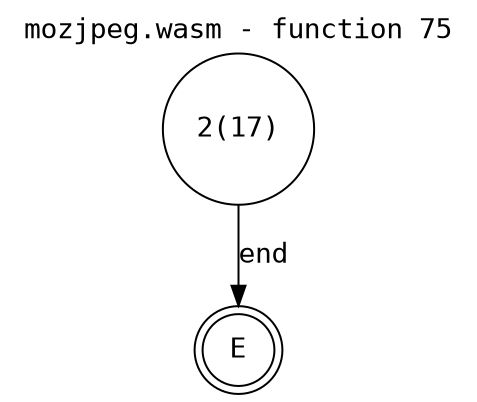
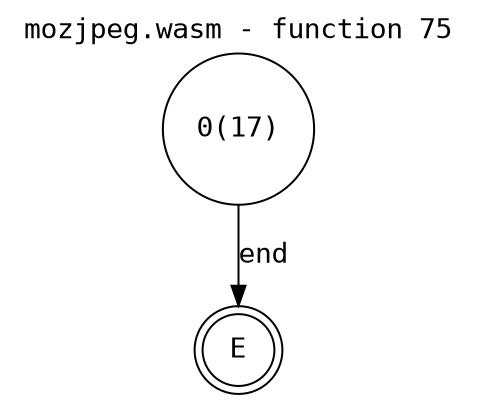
node "2(17)": label "2(17)" -> "0(17)"
